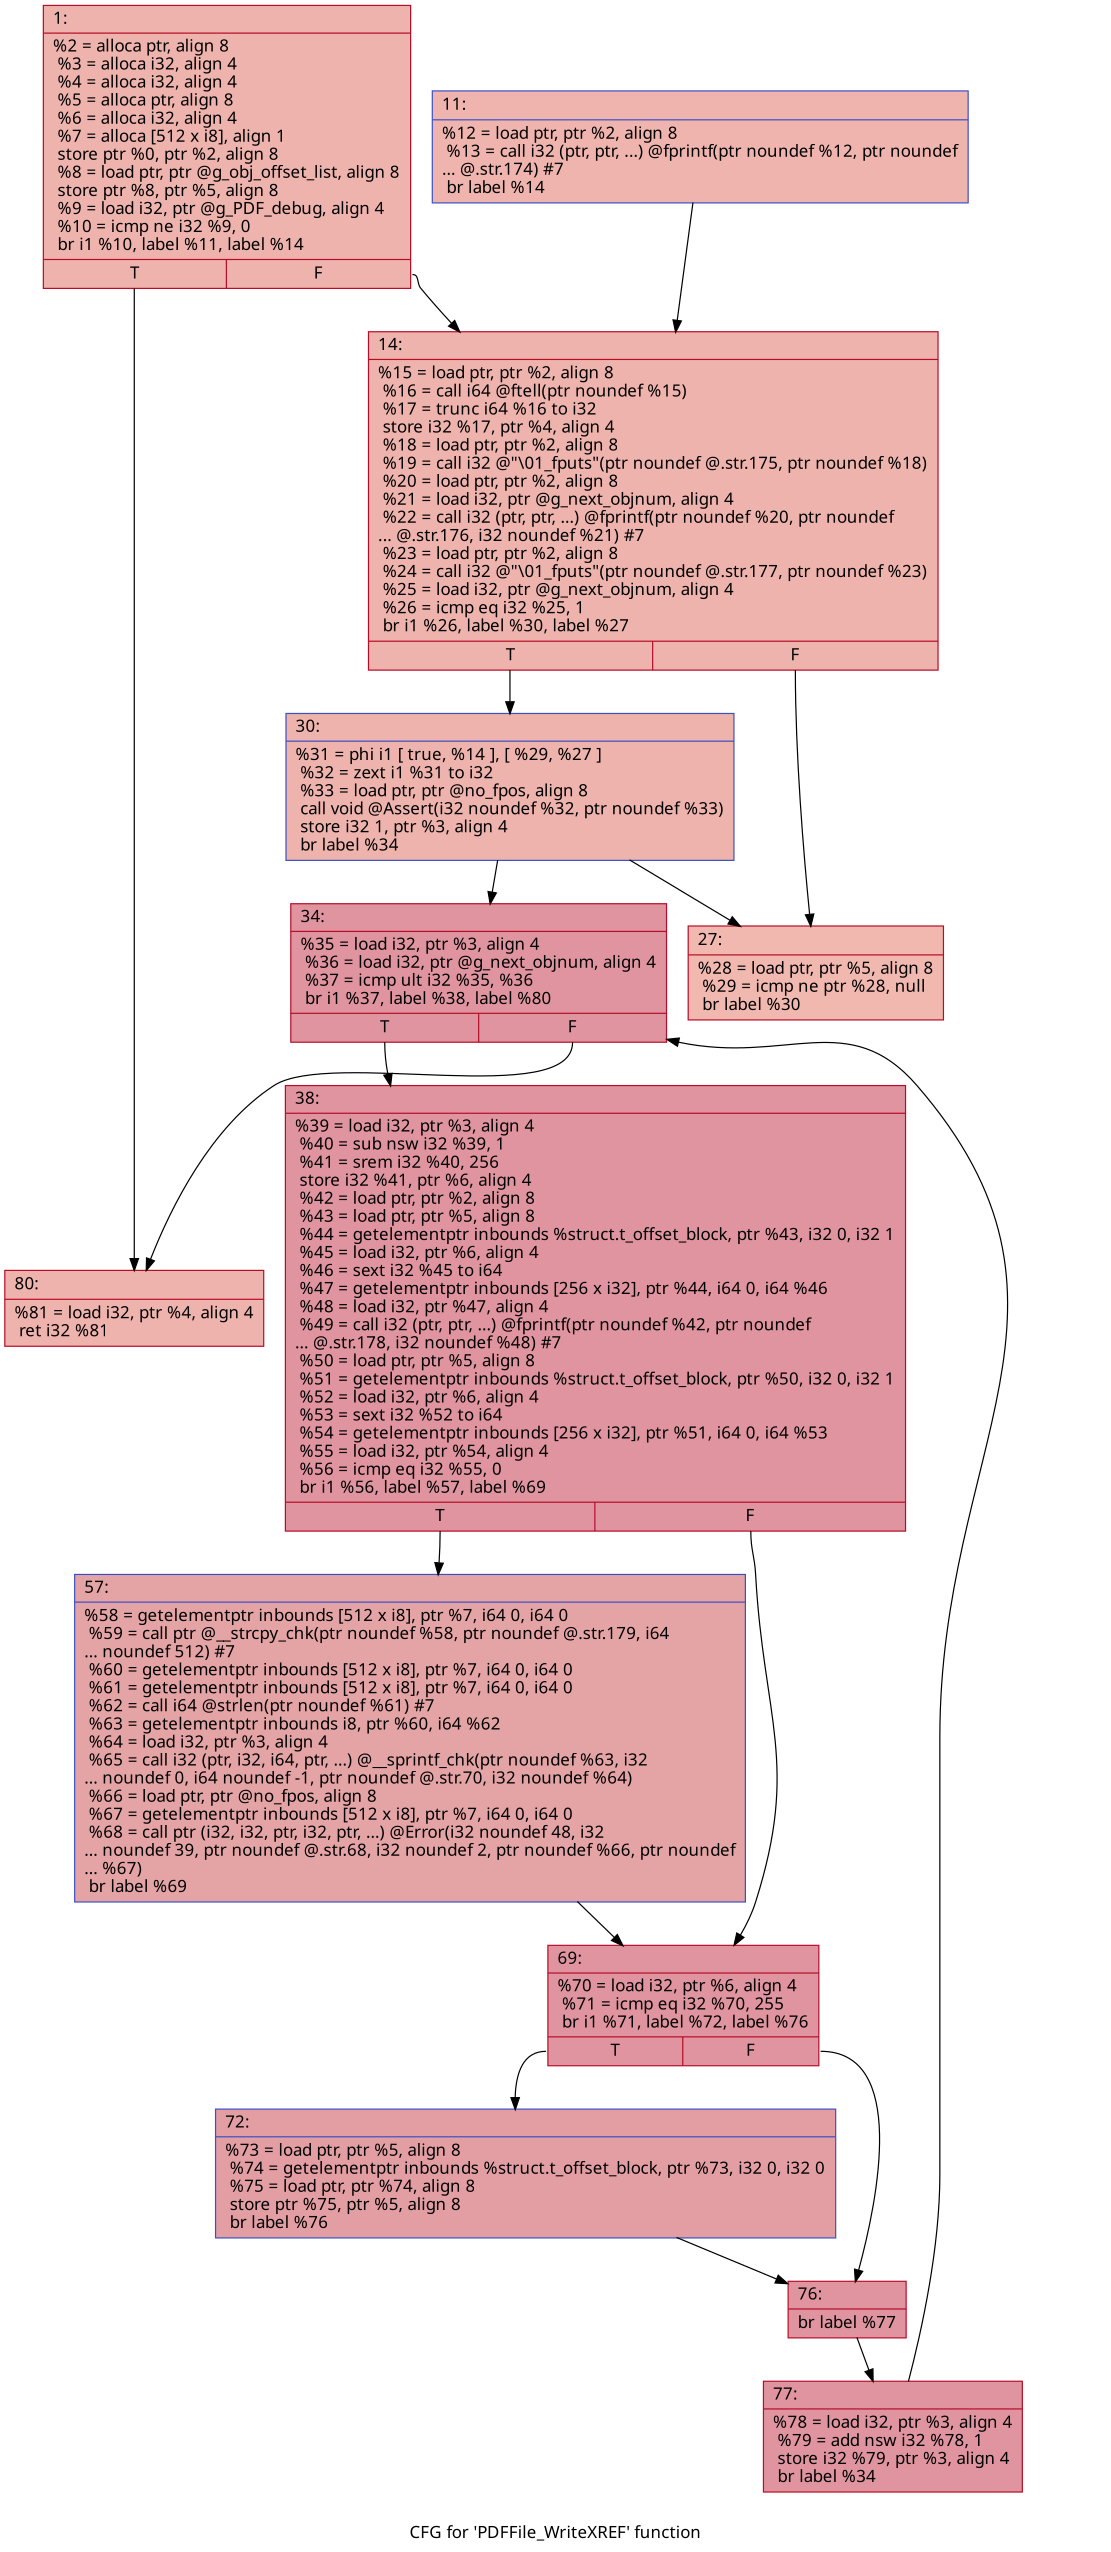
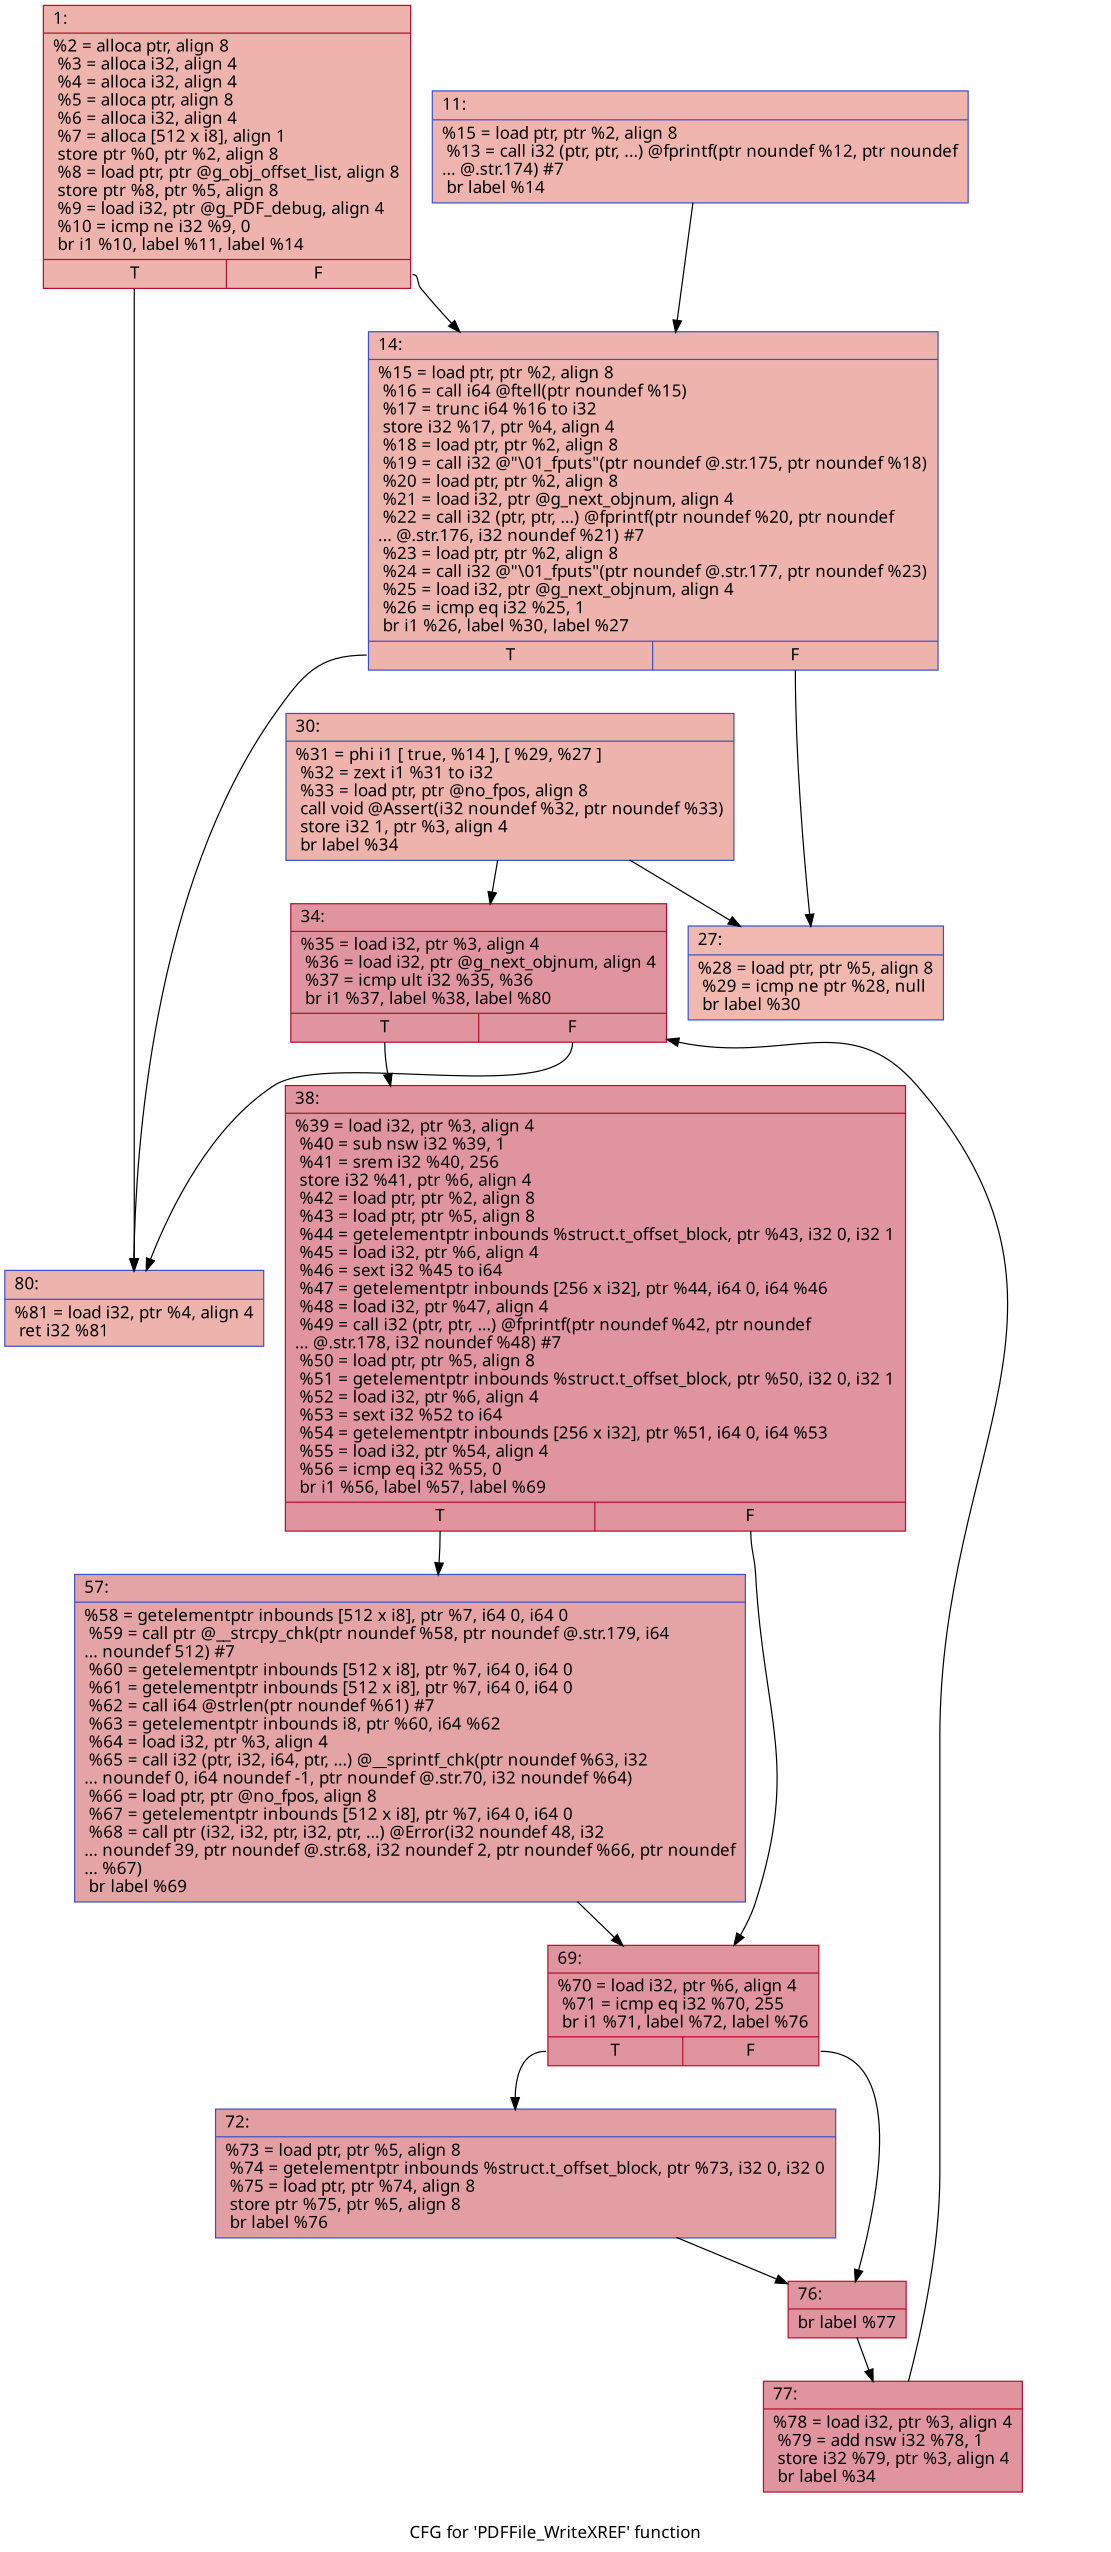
node "11:": text "%12 = load ptr, ptr %2, align 8" -> "%15 = load ptr, ptr %2, align 8"
node "14:": color #b70d28ff -> #3d50c3ff
edge "14:" -> "30:": now "14:" -> "80:"
node "27:": color #b70d28ff -> #3d50c3ff
node "80:": color #b70d28ff -> #3d50c3ff
